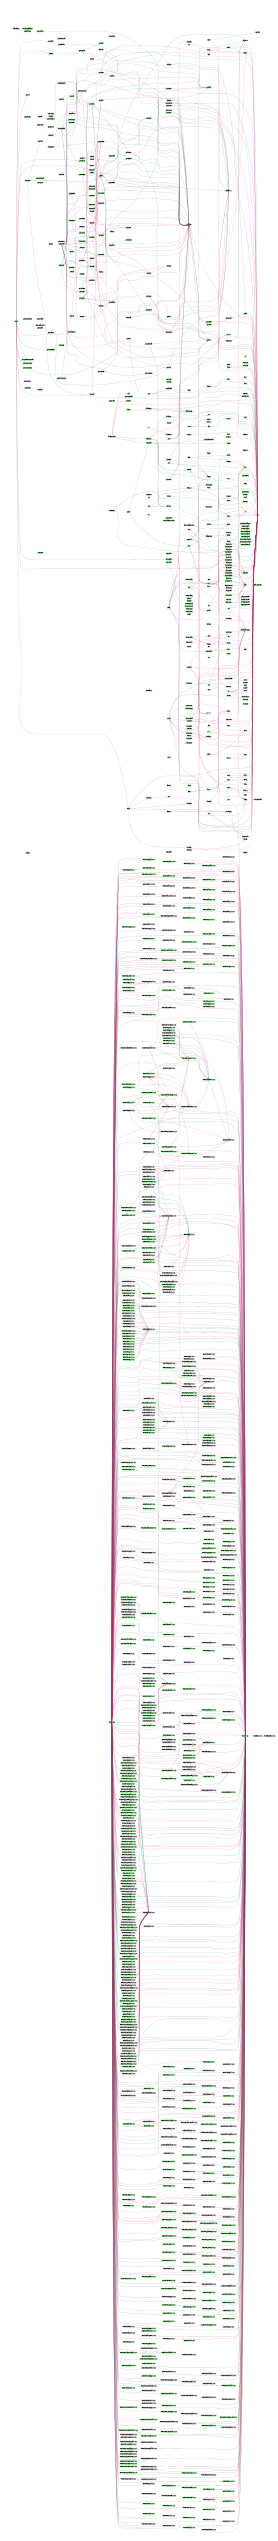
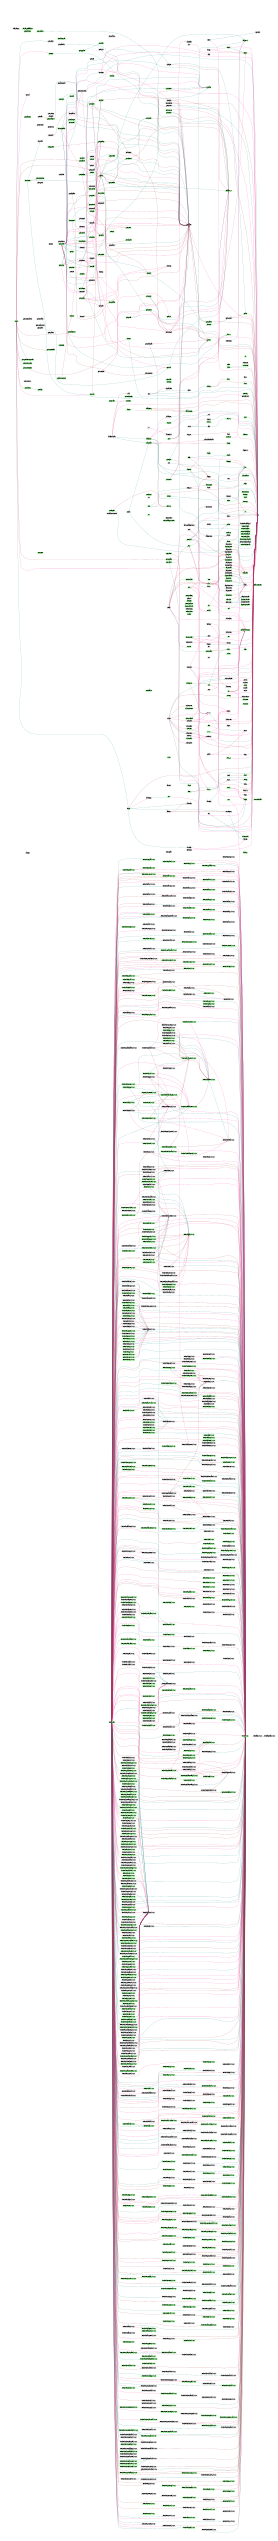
node "connman-angstrom-settings": added
